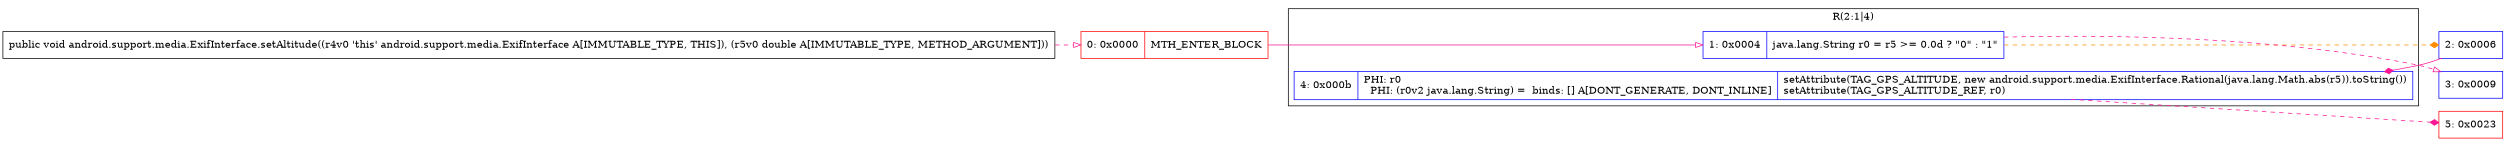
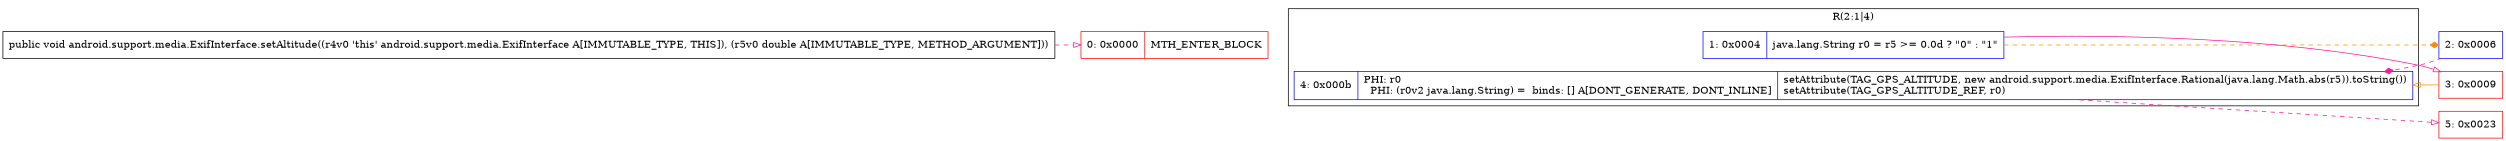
edge "1: 0x0004" -> "3: 0x0009": style dashed -> solid
edge "0: 0x0000" -> "1: 0x0004": removed
edge "2: 0x0006" -> "4: 0x000b": style solid -> dashed
edge "3: 0x0009" -> "4: 0x000b": added
node "3: 0x0009": color blue -> red
edge "4: 0x000b" -> "5: 0x0023": arrowhead diamond -> onormal
